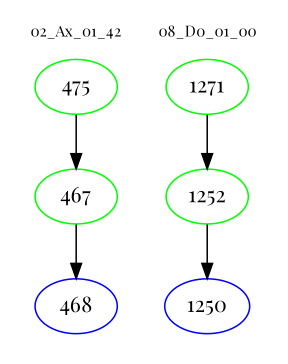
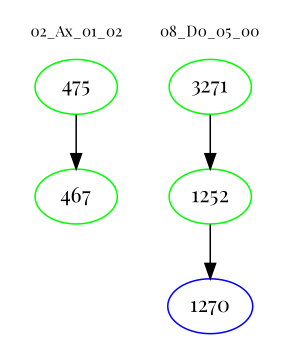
cluster "02_Ax_01_42": label "02_Ax_01_42" -> "02_Ax_01_02"
cluster "08_D0_01_00": label "08_D0_01_00" -> "08_D0_05_00"
node "1271": label "1271" -> "3271"
node "468": removed
node "1250": label "1250" -> "1270"
